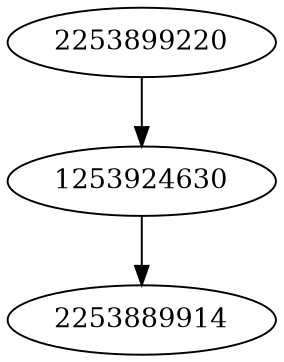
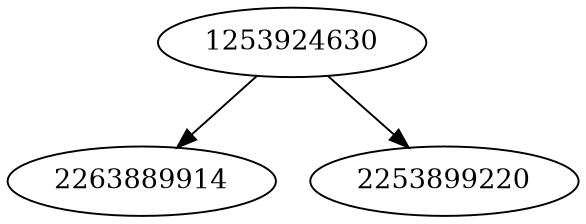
edge "2253899220" -> "1253924630": reversed
node "2253889914": label "2253889914" -> "2263889914"
